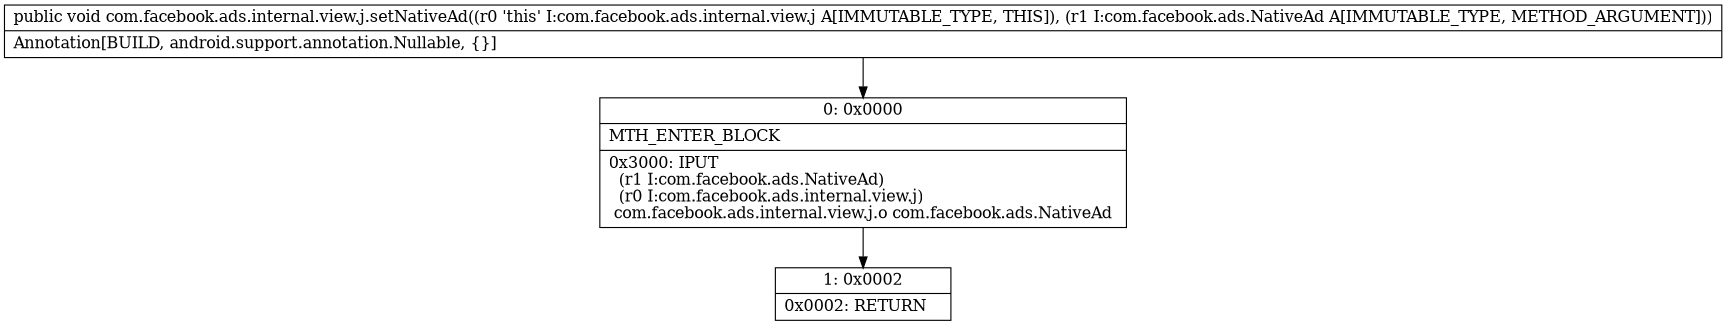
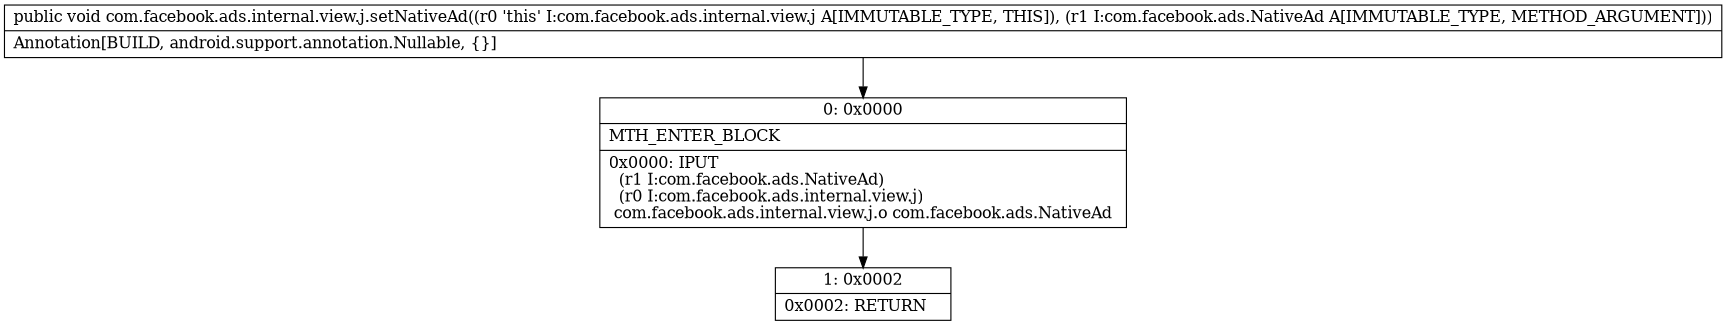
node "0: 0x0000": text "0x3000: IPUT" -> "0x0000: IPUT"
